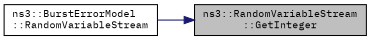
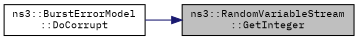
node "ns3::BurstErrorModel ::RandomVariableStream": label "ns3::BurstErrorModel ::RandomVariableStream" -> "ns3::BurstErrorModel ::DoCorrupt"
